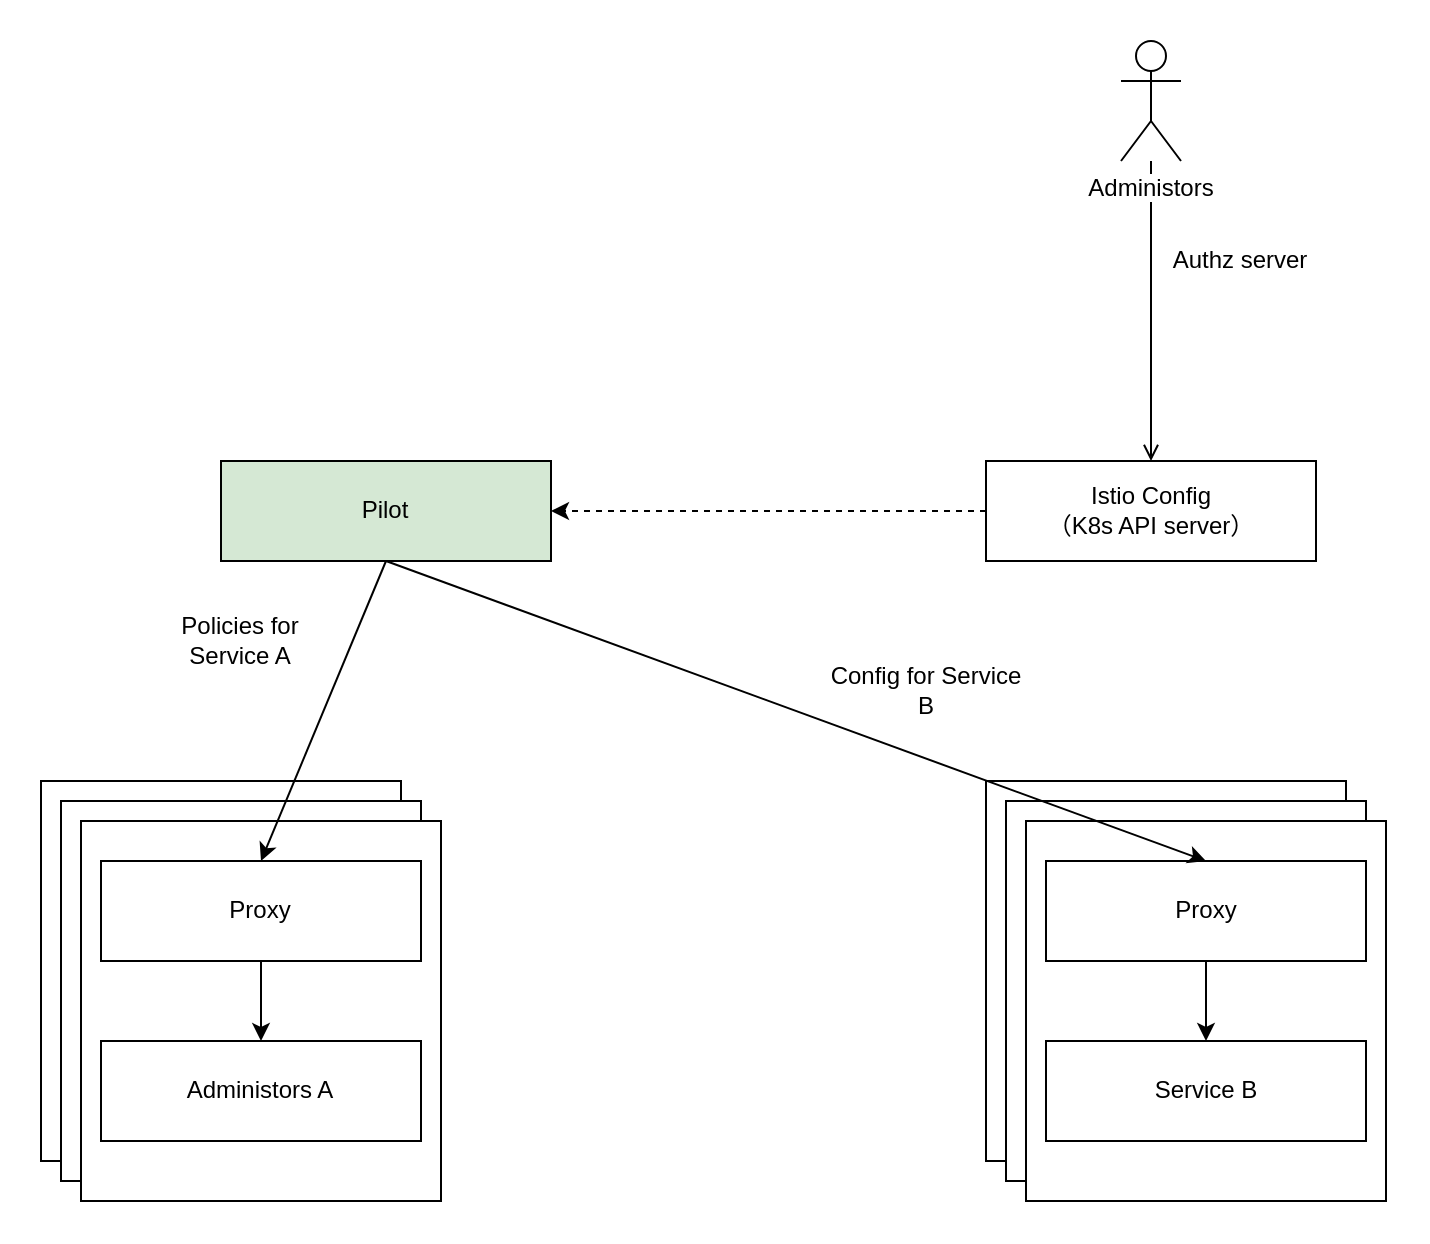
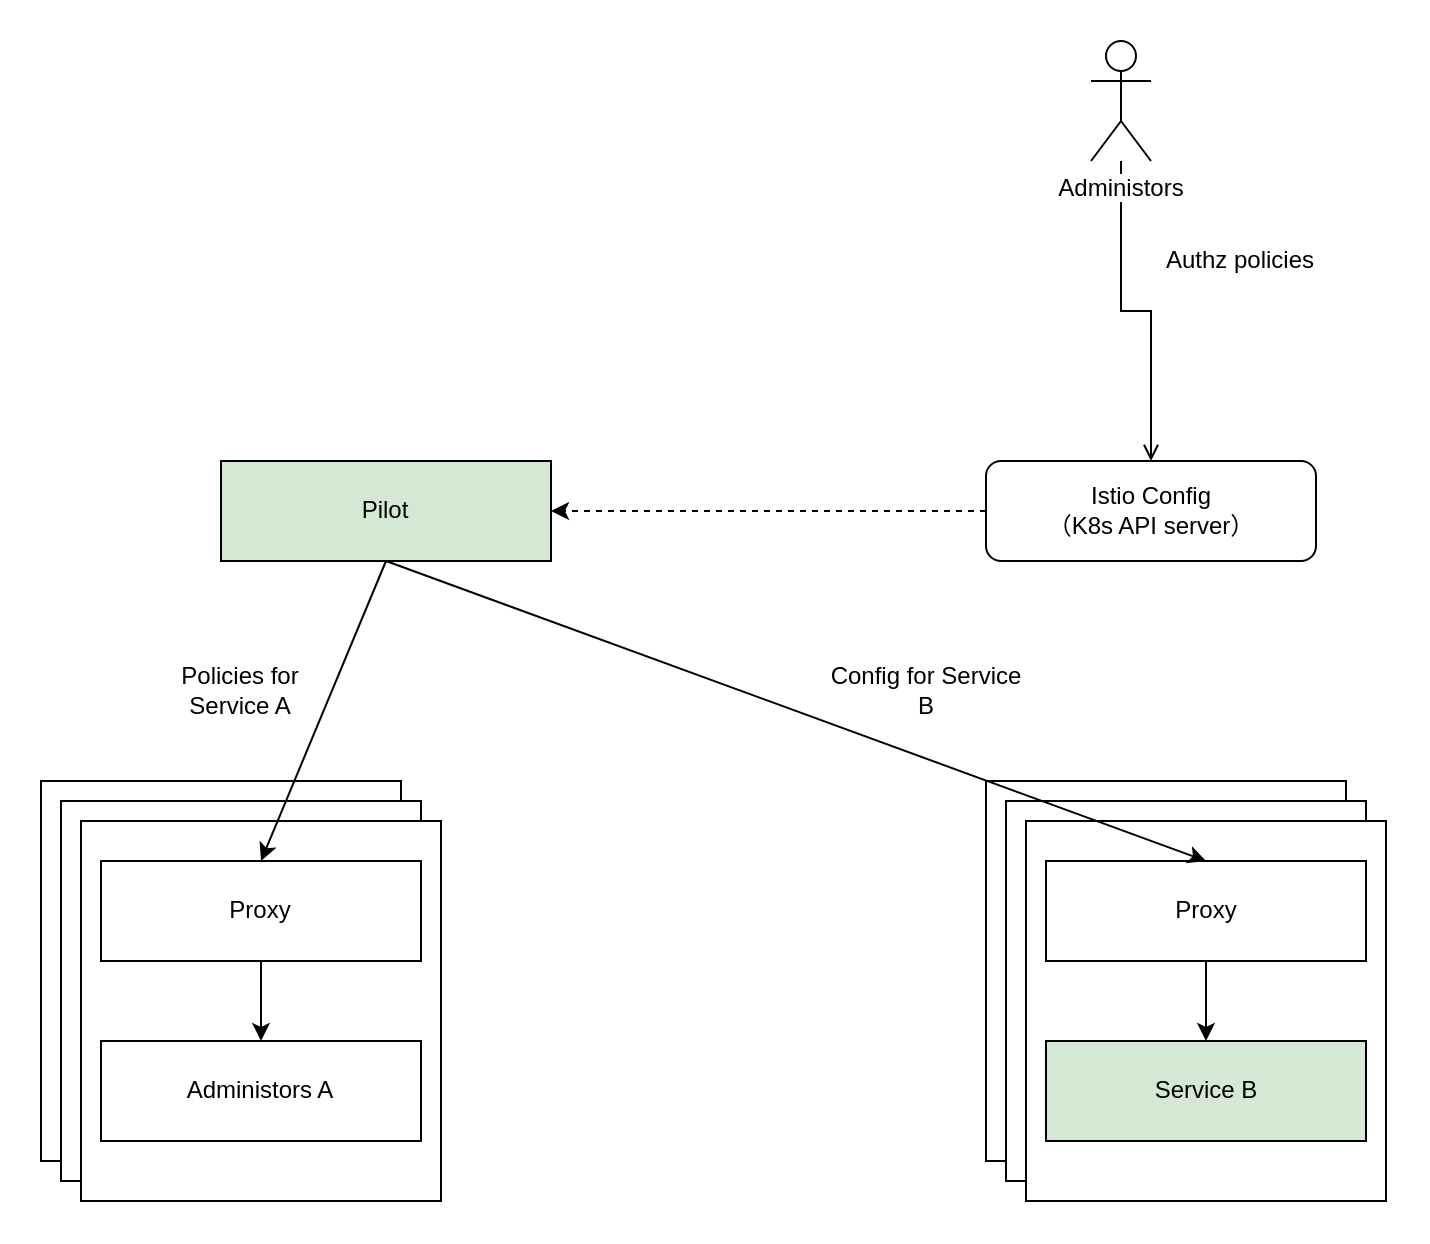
node "Administors": moved (1151, 101) -> (1121, 101)
node "Authz server": label "Authz server" -> "Authz policies"
node "Istio Config （K8s API server）": shape rectangle -> rounded rectangle
node "Policies for Service A": moved (241, 641) -> (241, 691)
node "Service B": fillcolor #ffffff -> #d5e8d4
